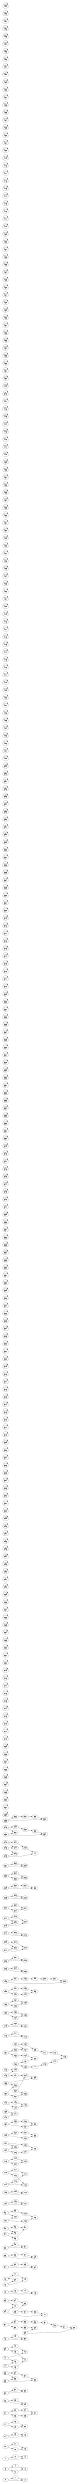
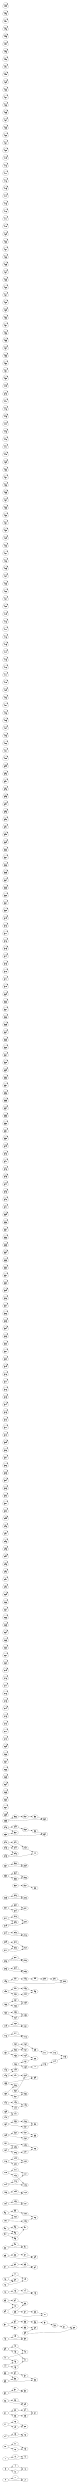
node "229": removed
edge "80" -> "76": reversed
